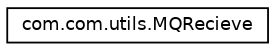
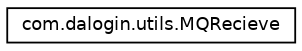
node "com.com.utils.MQRecieve": label "com.com.utils.MQRecieve" -> "com.dalogin.utils.MQRecieve"
